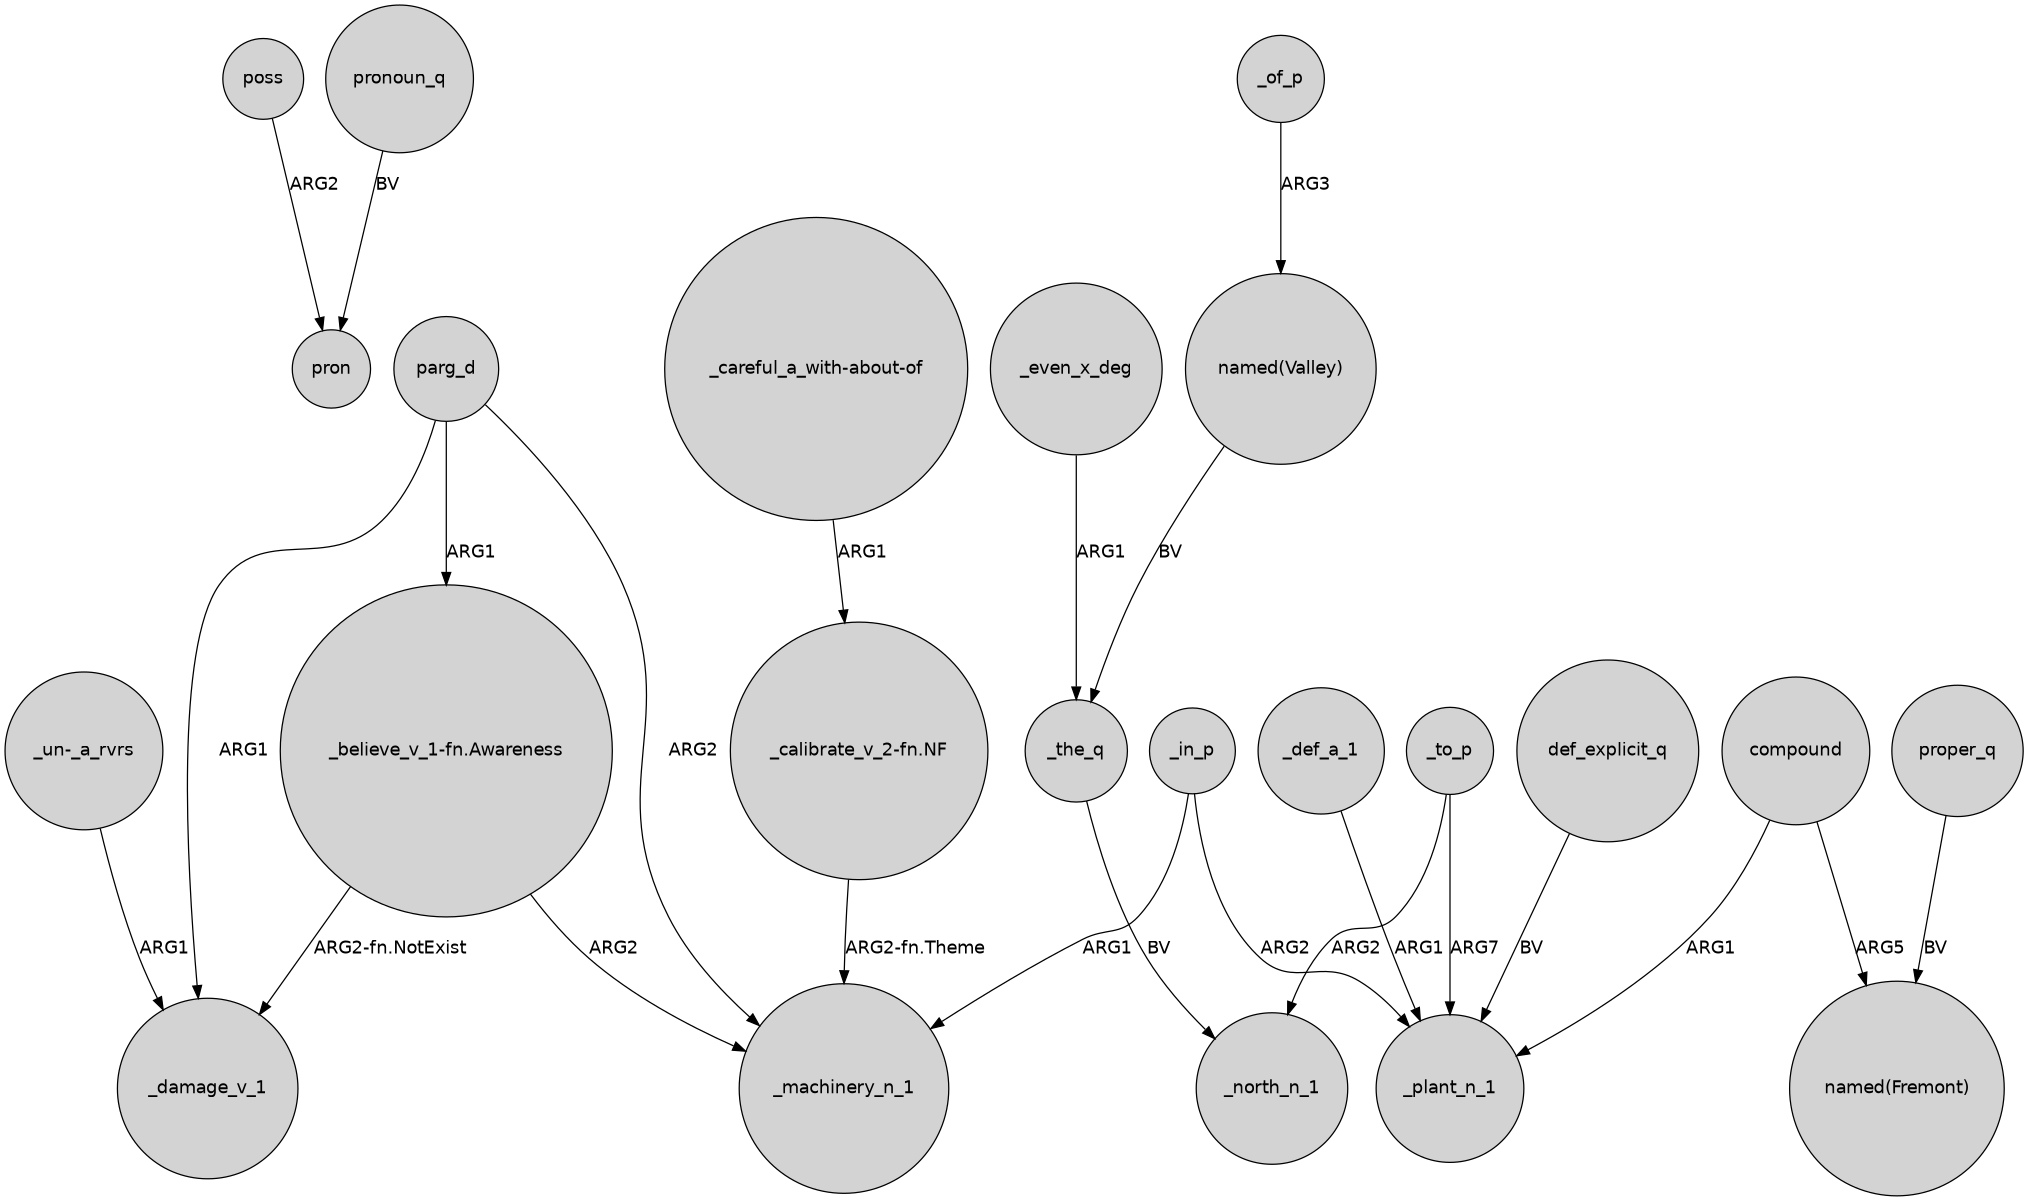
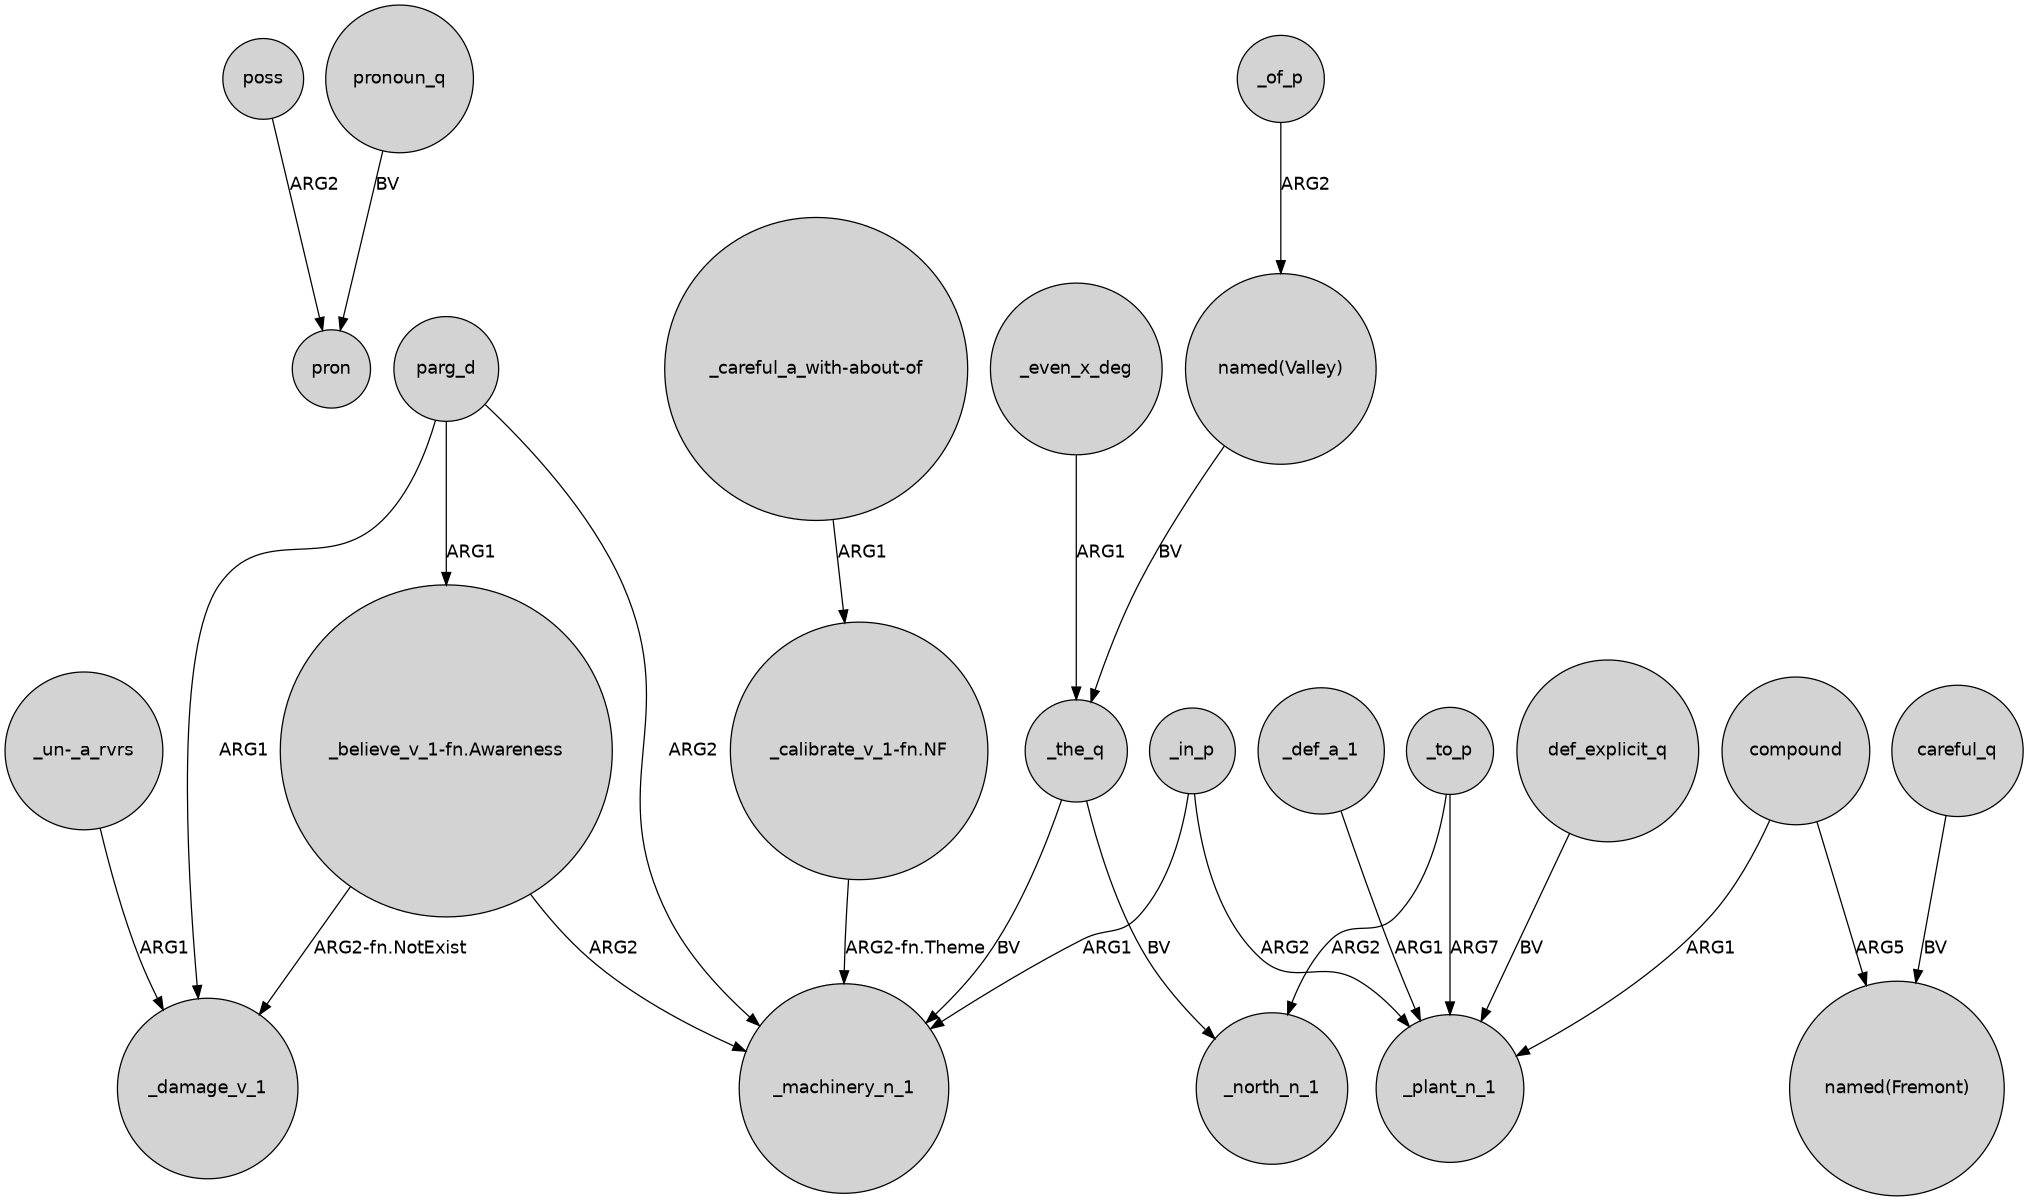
edge "_of_p" -> "named(Valley)": label "ARG3" -> "ARG2"
node "_calibrate_v_2-fn.NF": label "_calibrate_v_2-fn.NF" -> "_calibrate_v_1-fn.NF"
node "proper_q": label "proper_q" -> "careful_q"
edge "_the_q" -> "_machinery_n_1": added, label "BV"
